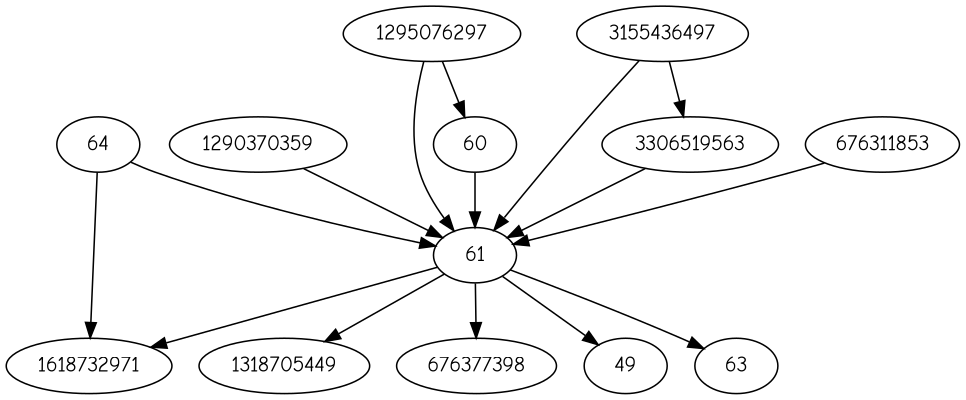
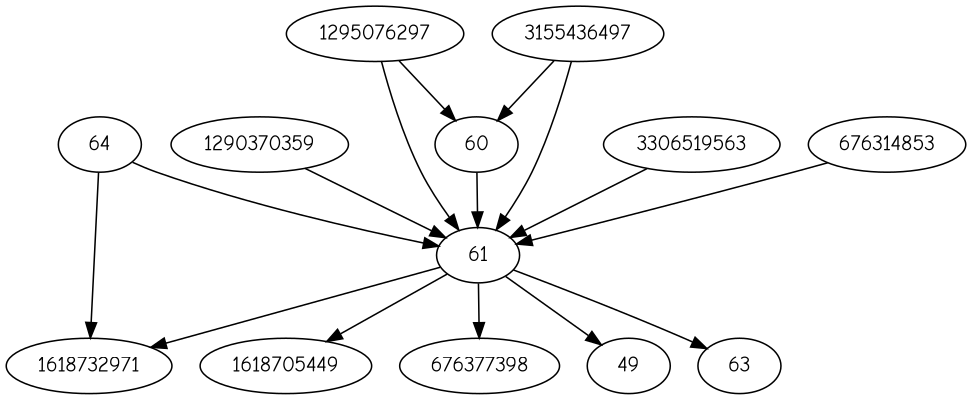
edge "3155436497" -> "3306519563": now "3155436497" -> "60"
node "676311853": label "676311853" -> "676314853"
node "1318705449": label "1318705449" -> "1618705449"
